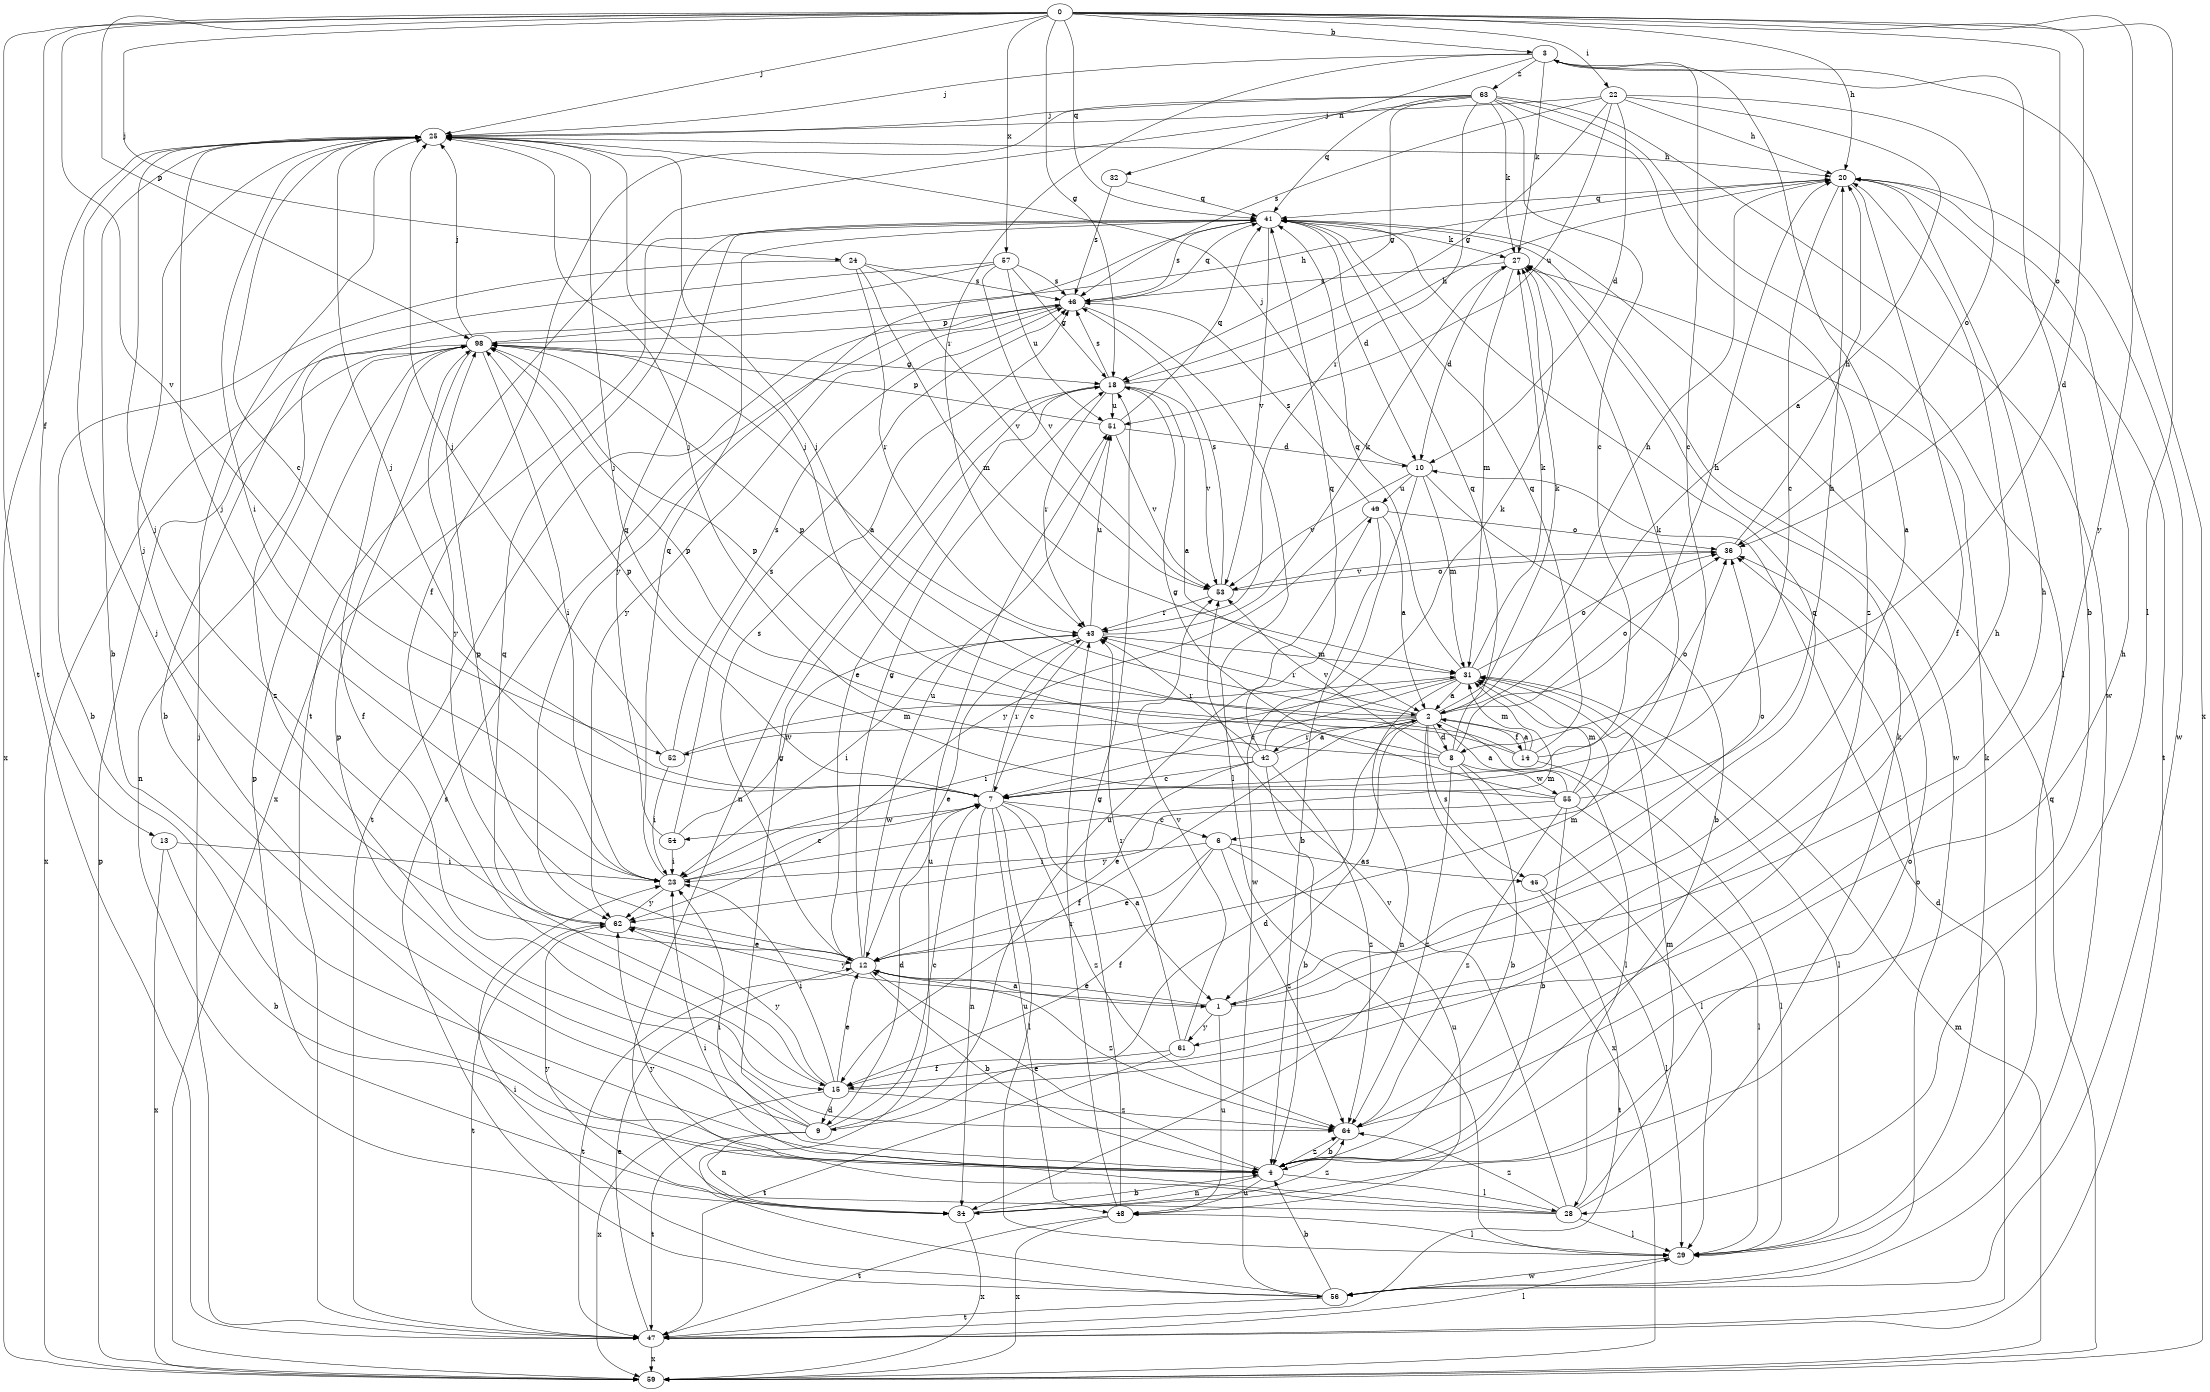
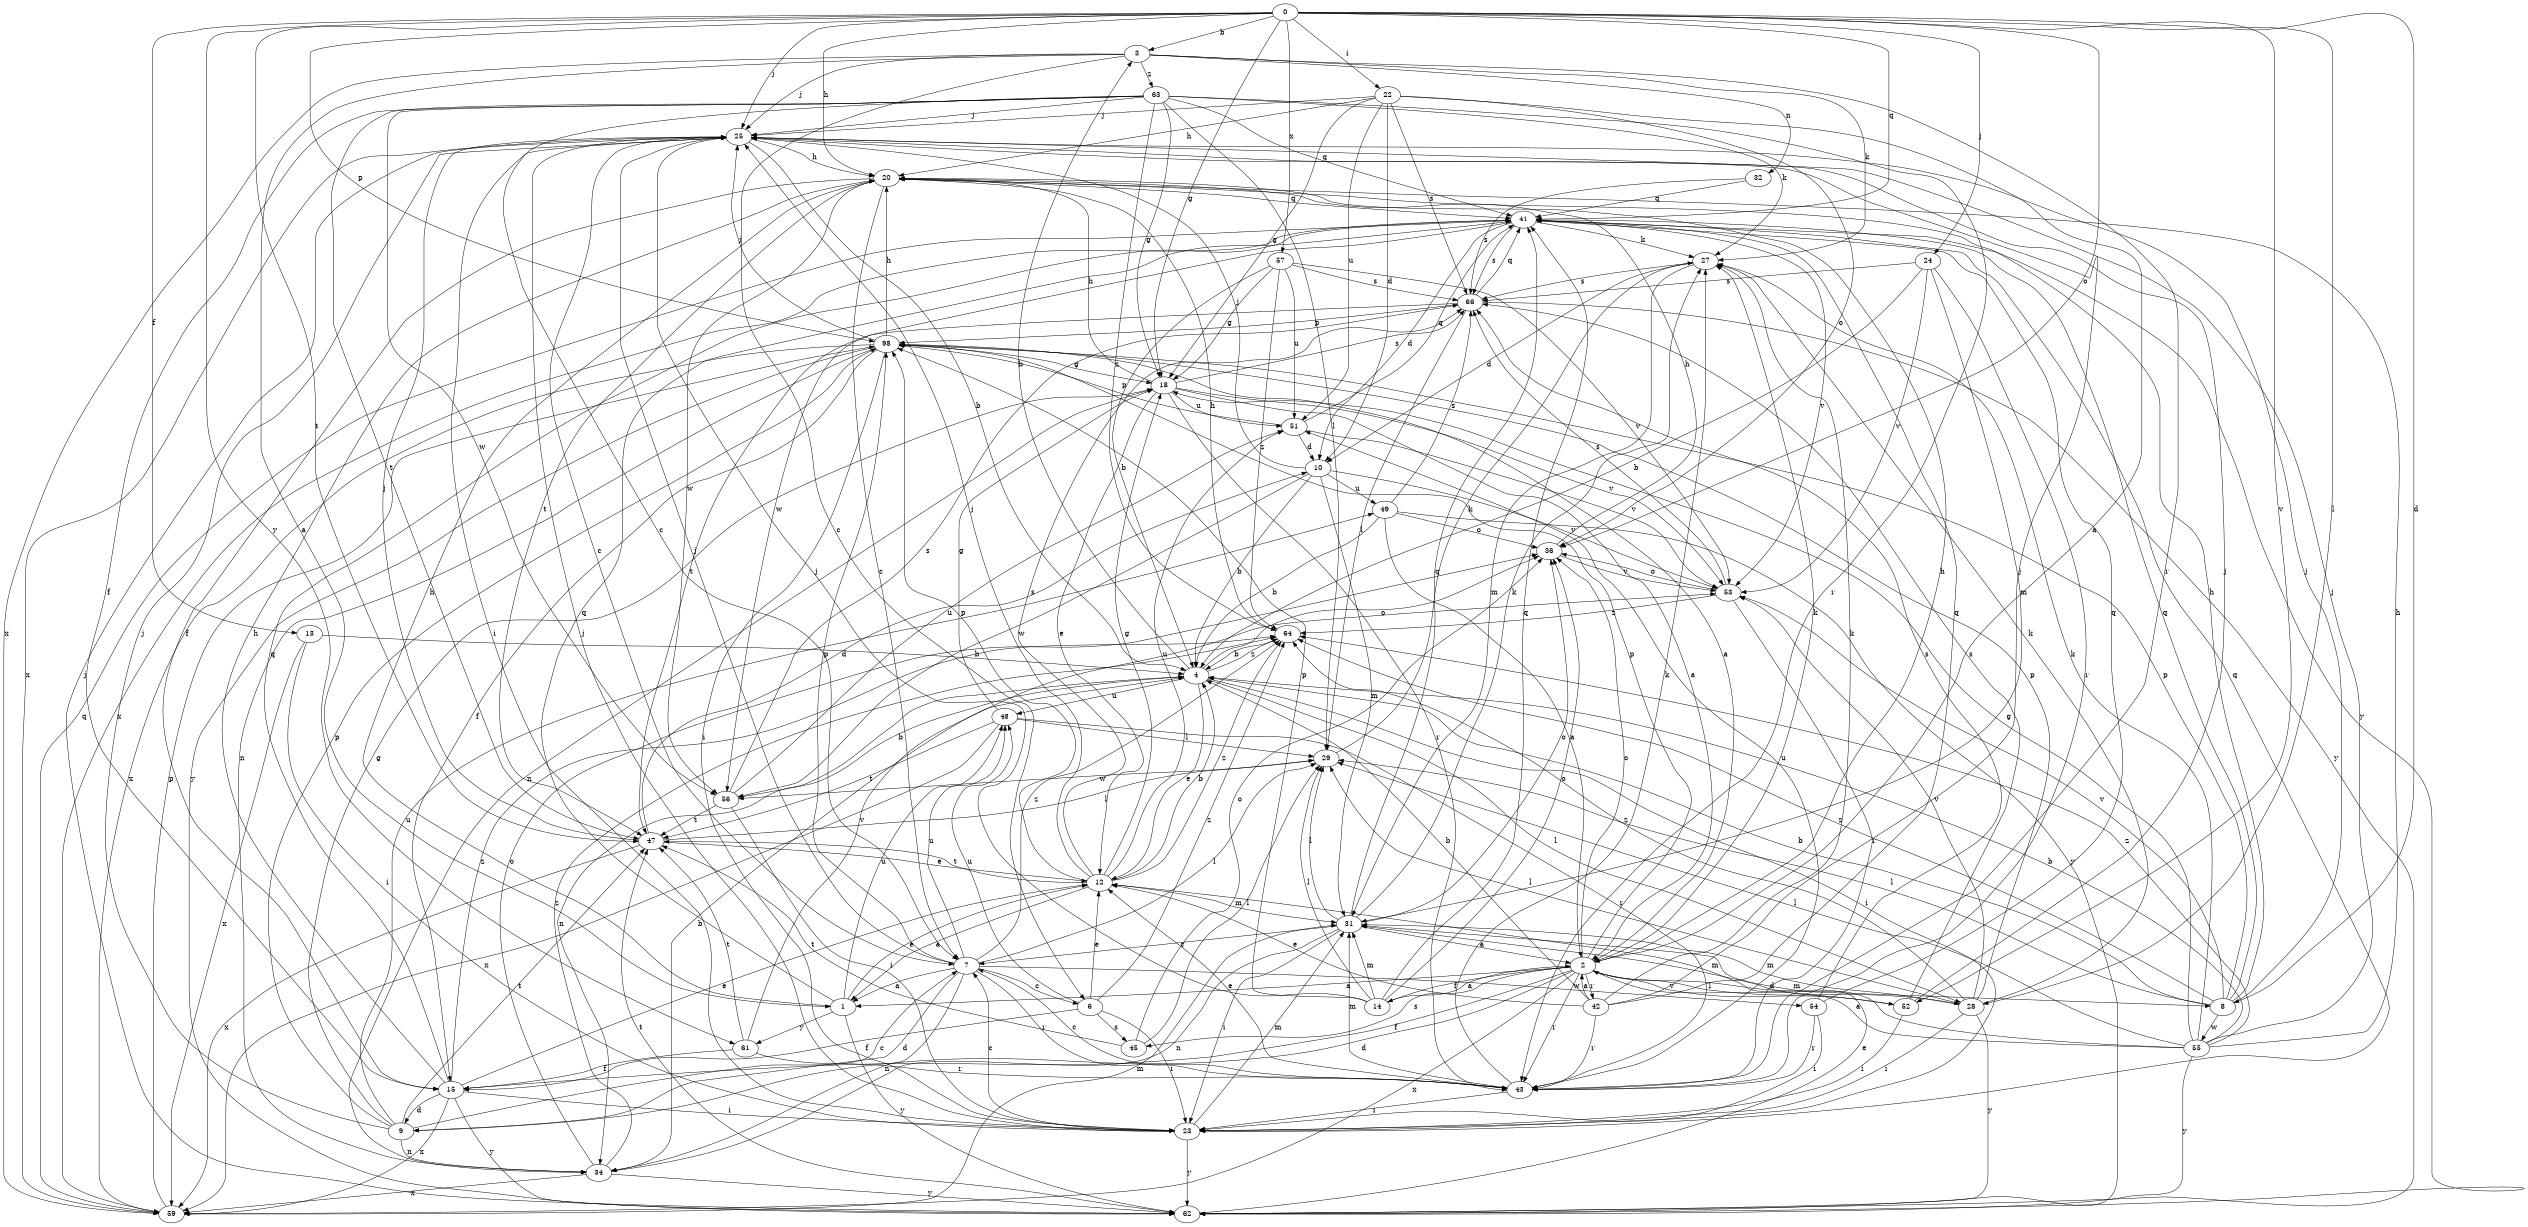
node "46": label "46" -> "66"
edge "42" -> "7": removed, label "c"
edge "42" -> "64": now "53" -> "64"
